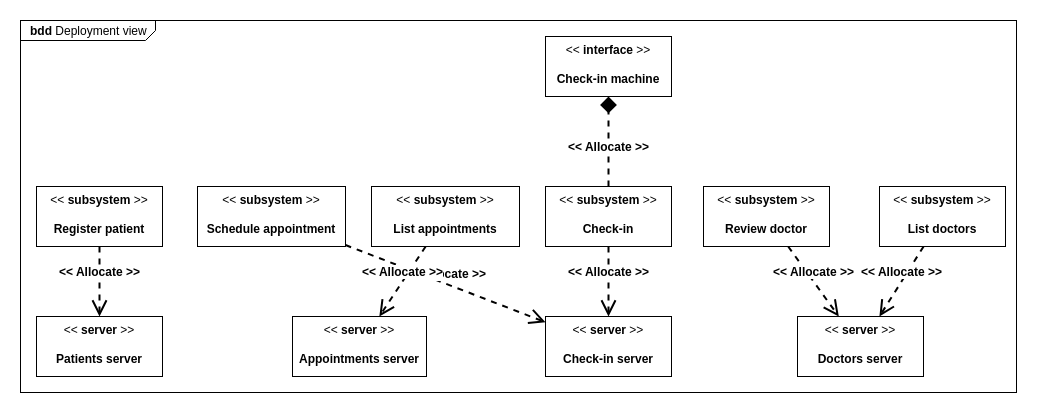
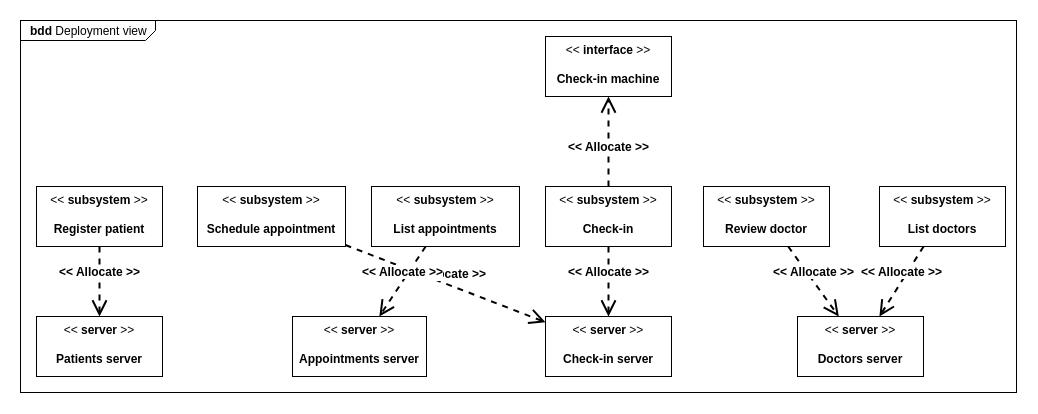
edge "<< subsystem >> Check-in" -> "<< interface >> Check-in machine": arrowhead diamond -> open
